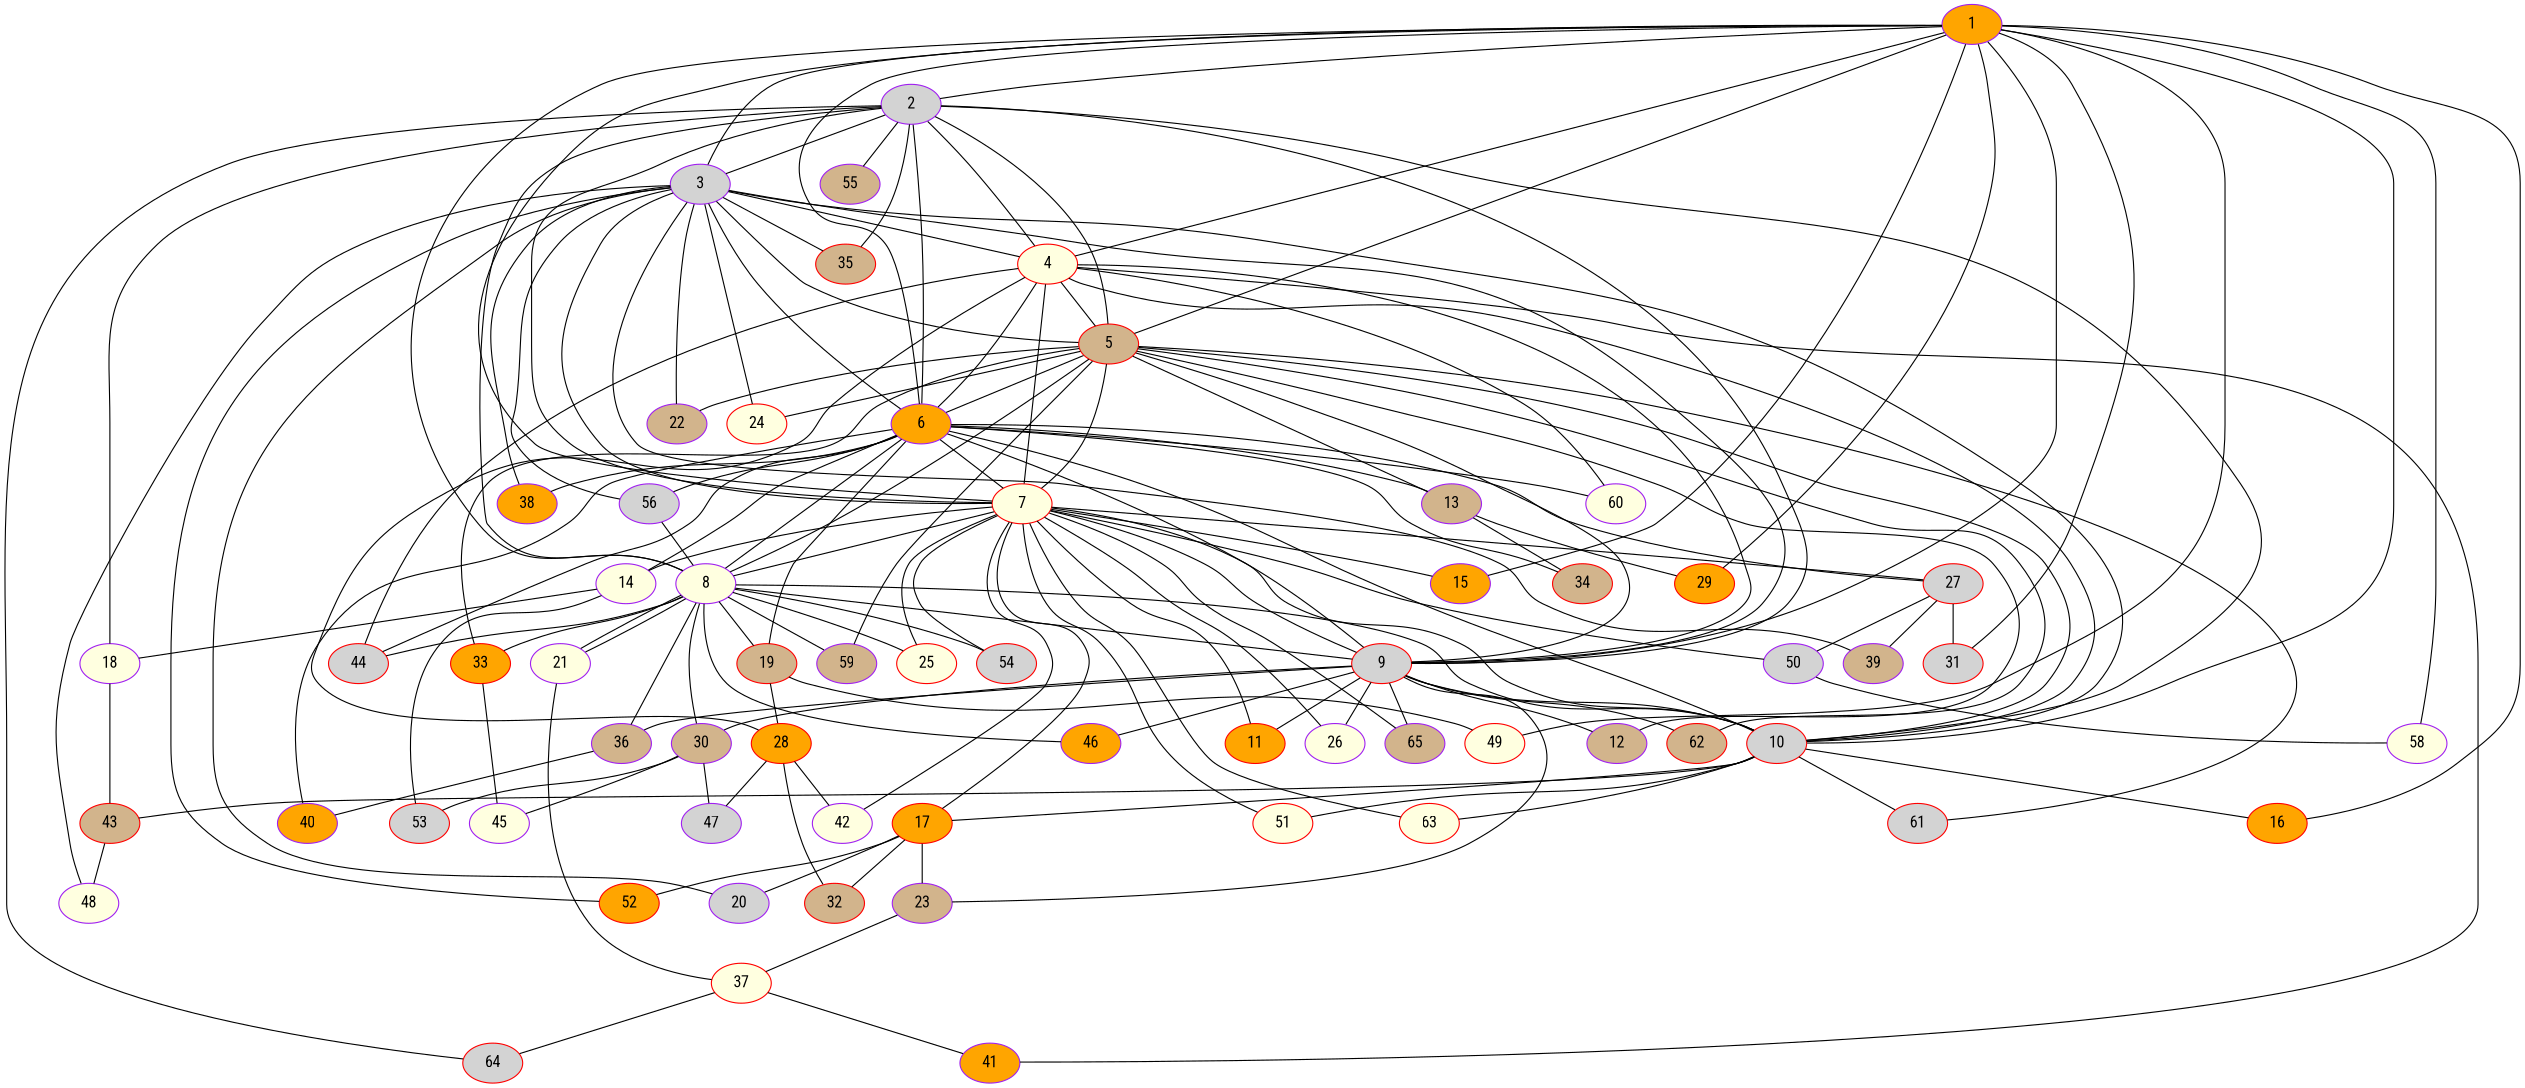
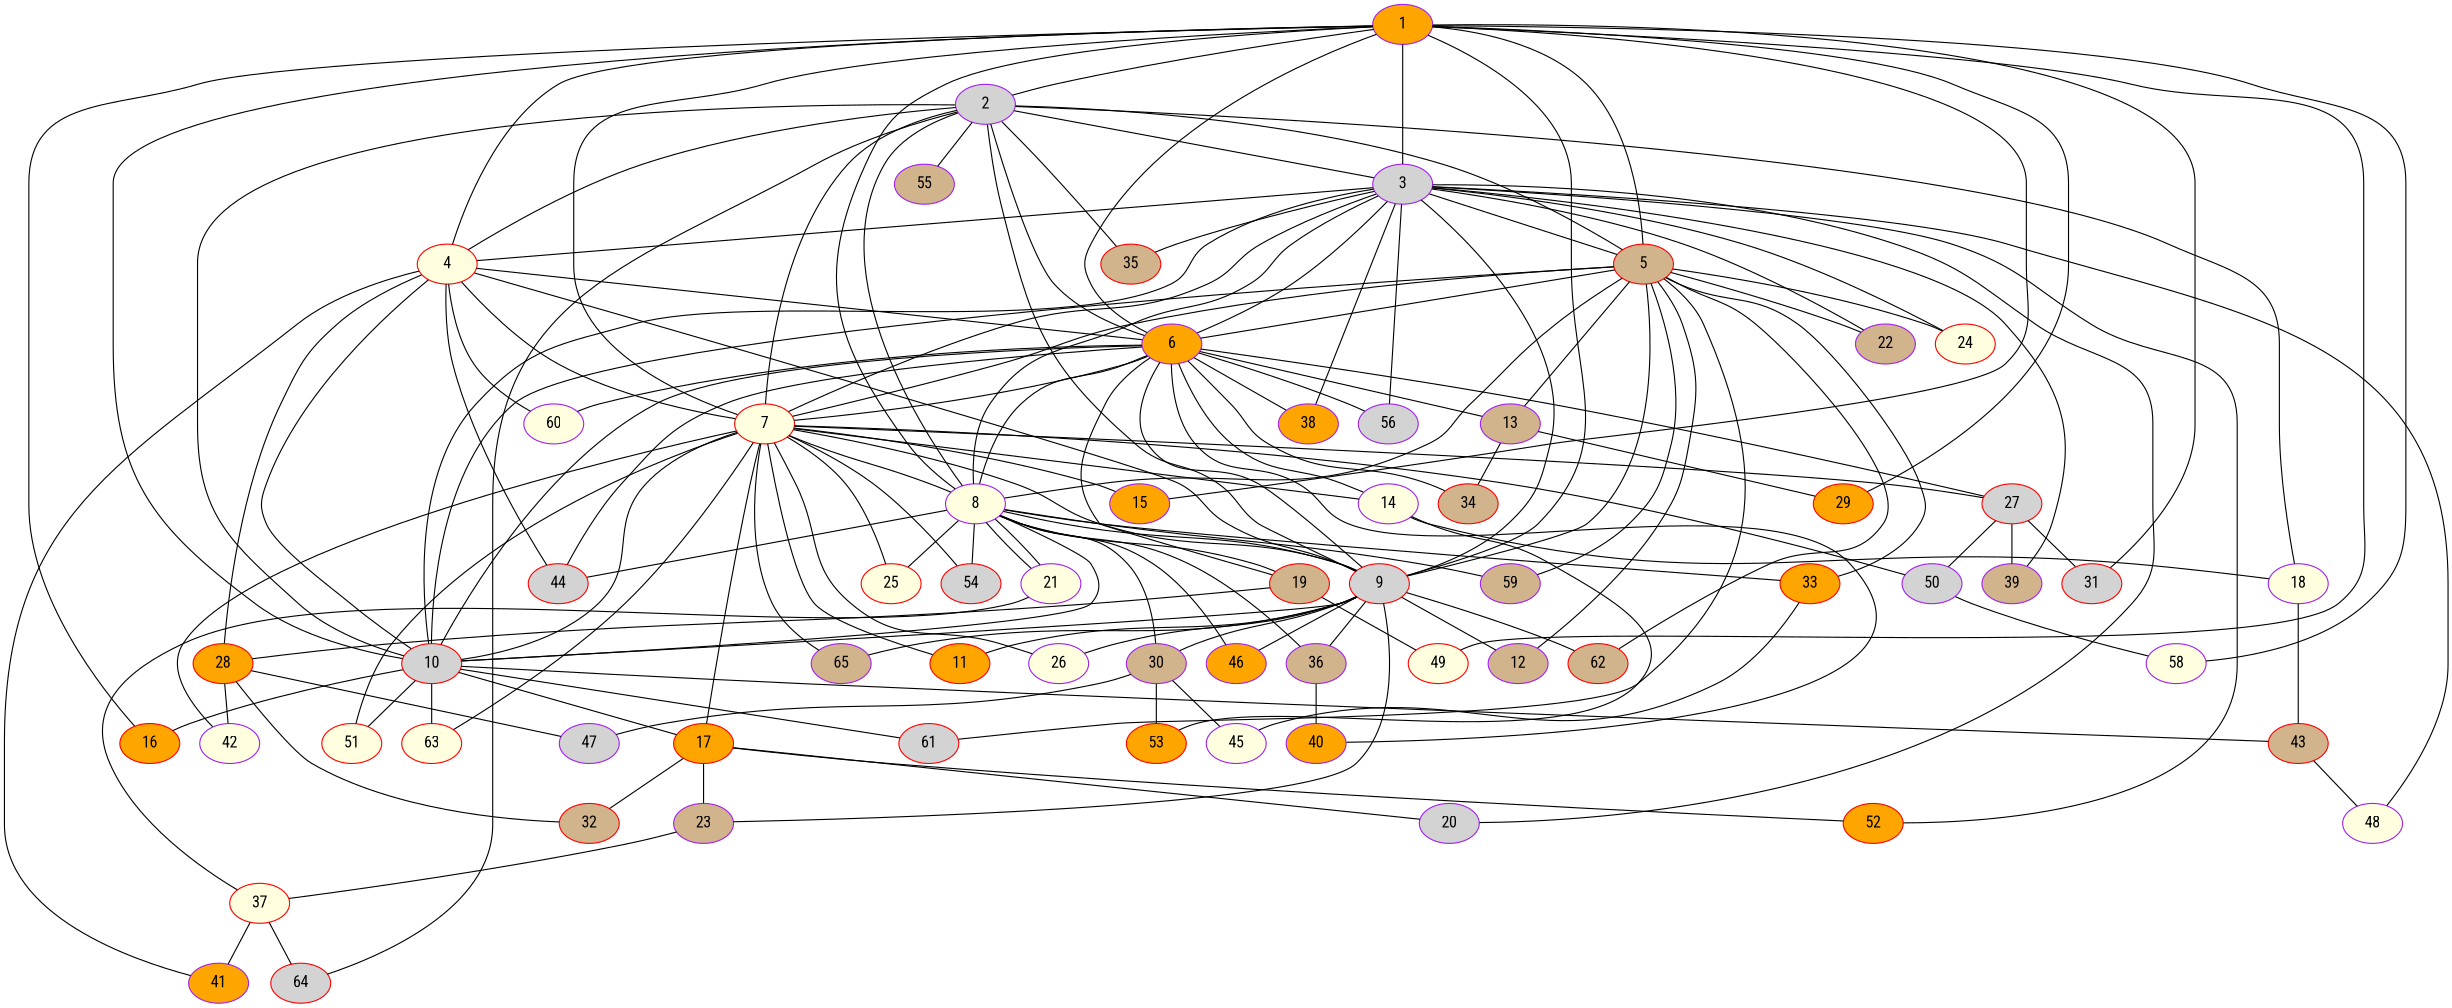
edge "4" -- "5": removed
edge "56" -- "8": now "3" -- "8"
node "53": fillcolor lightgrey -> orange
